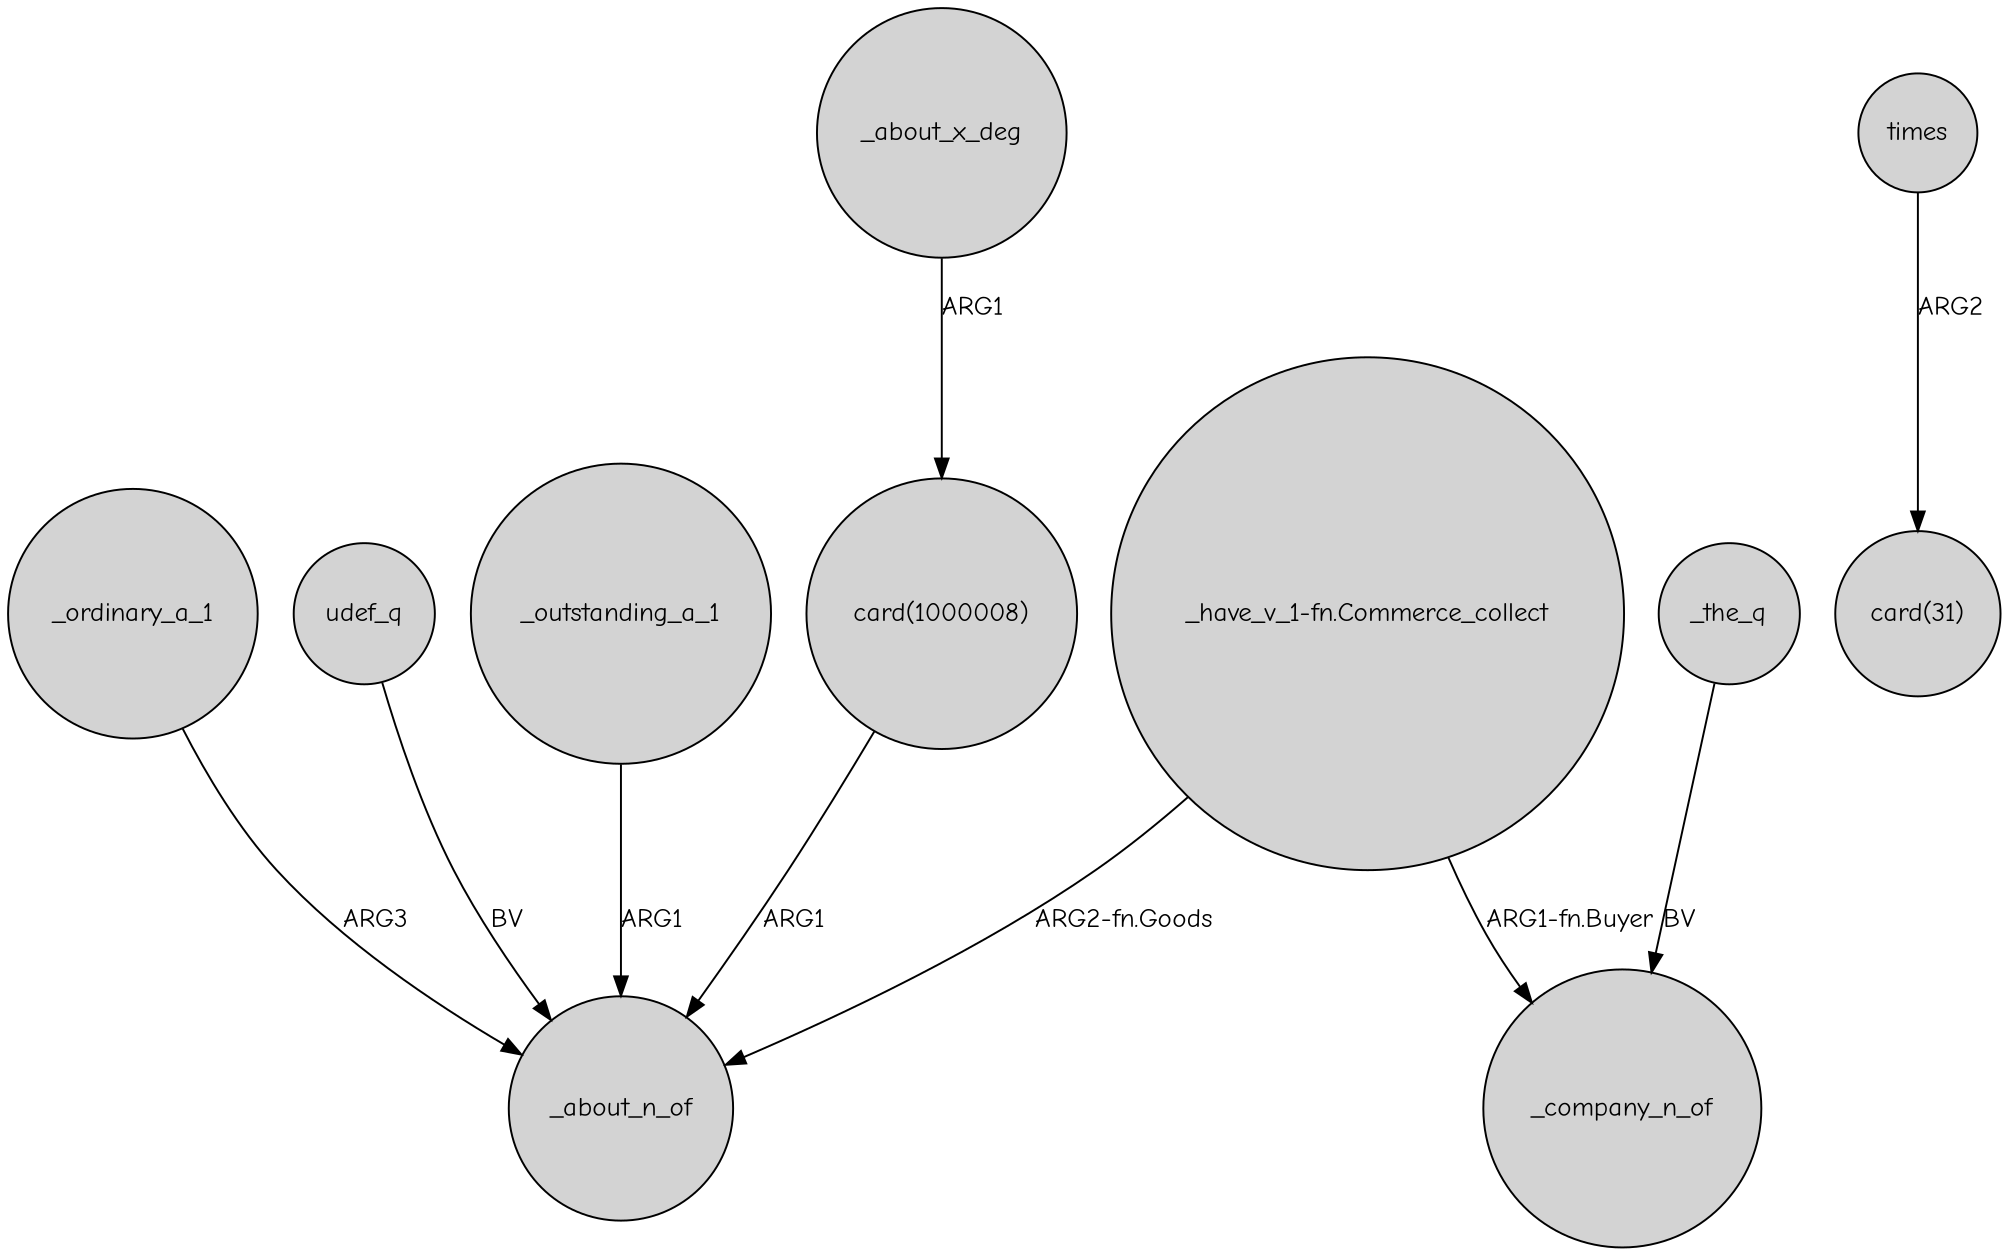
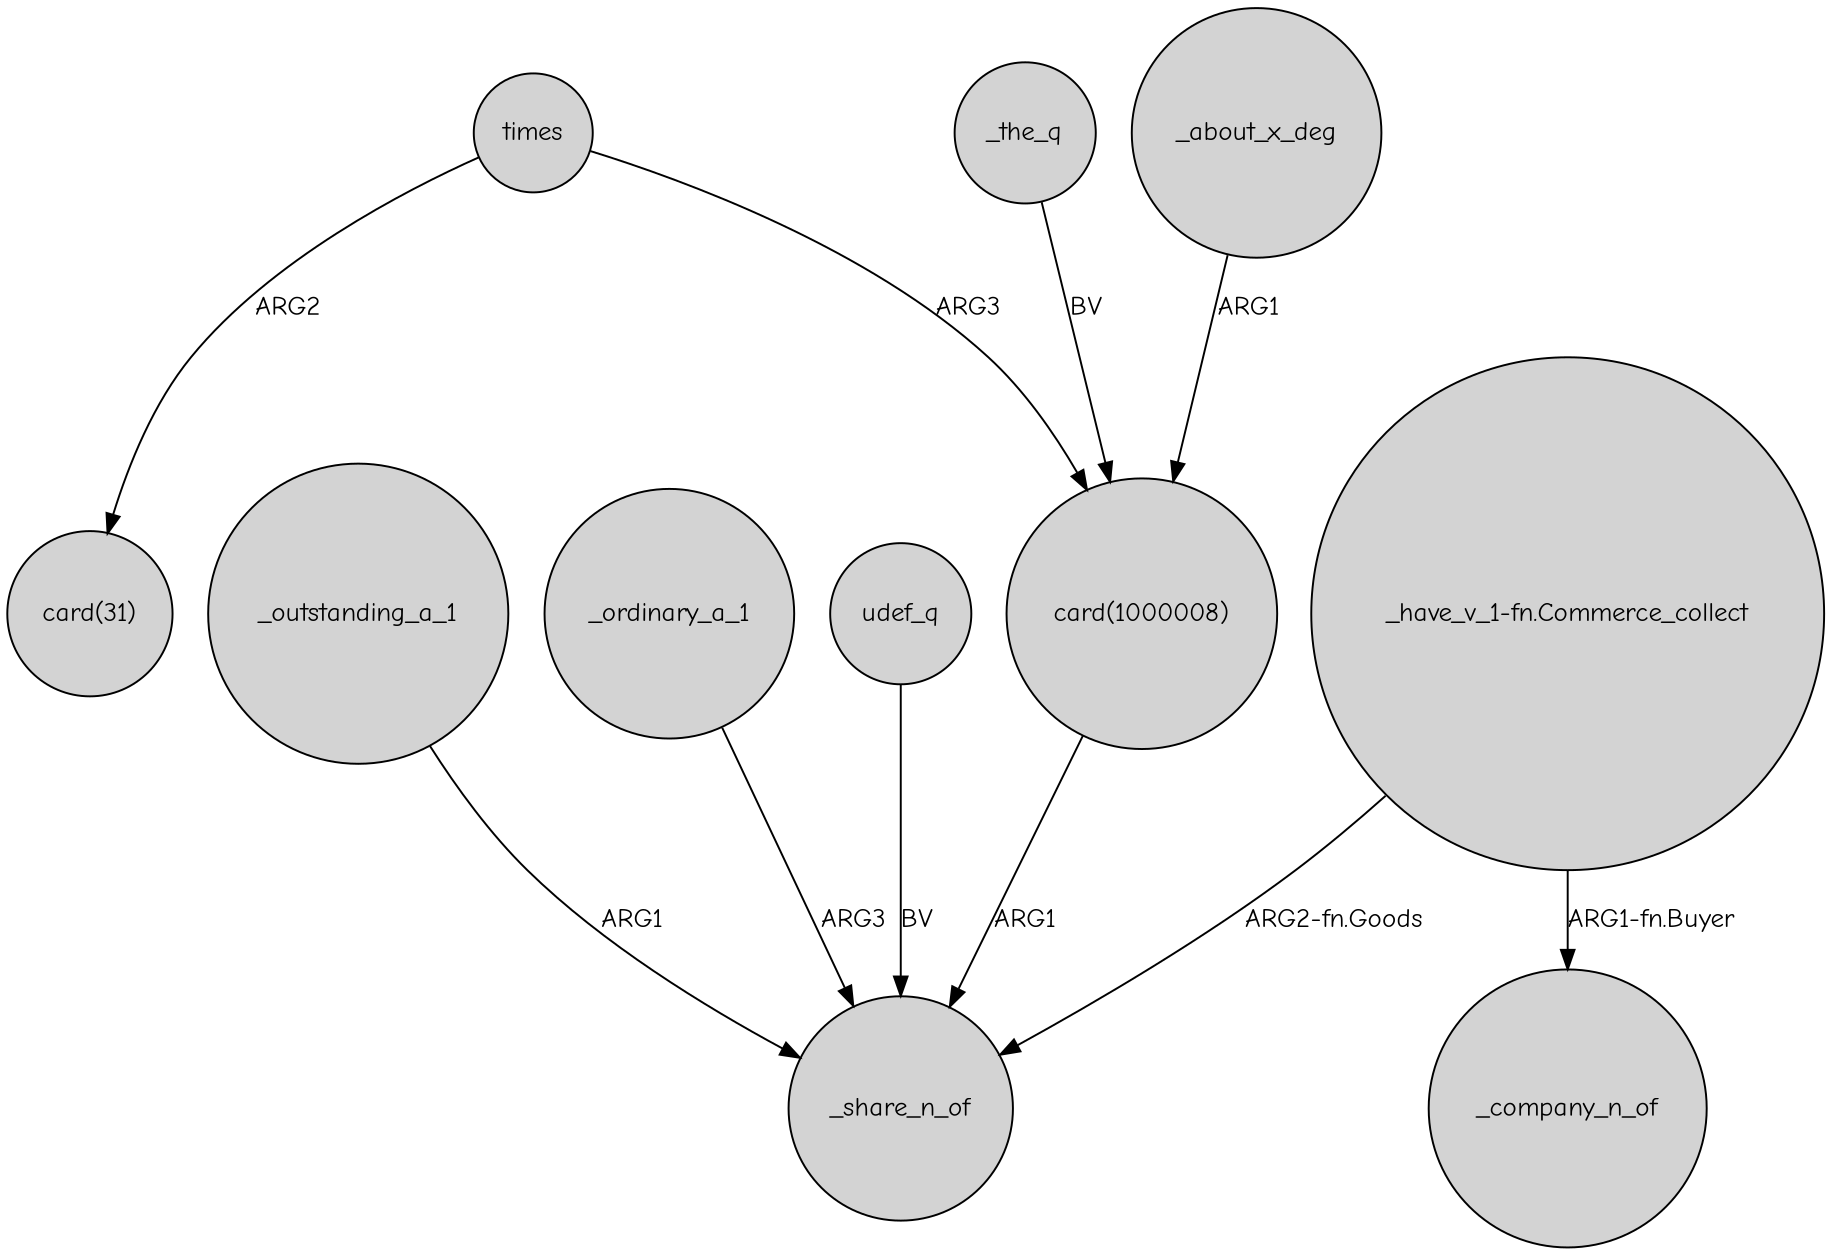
edge "times" -> "card(1000008)": added, label "ARG3"
edge "_the_q" -> "_company_n_of": now "_the_q" -> "card(1000008)"
node "_about_n_of": label "_about_n_of" -> "_share_n_of"
